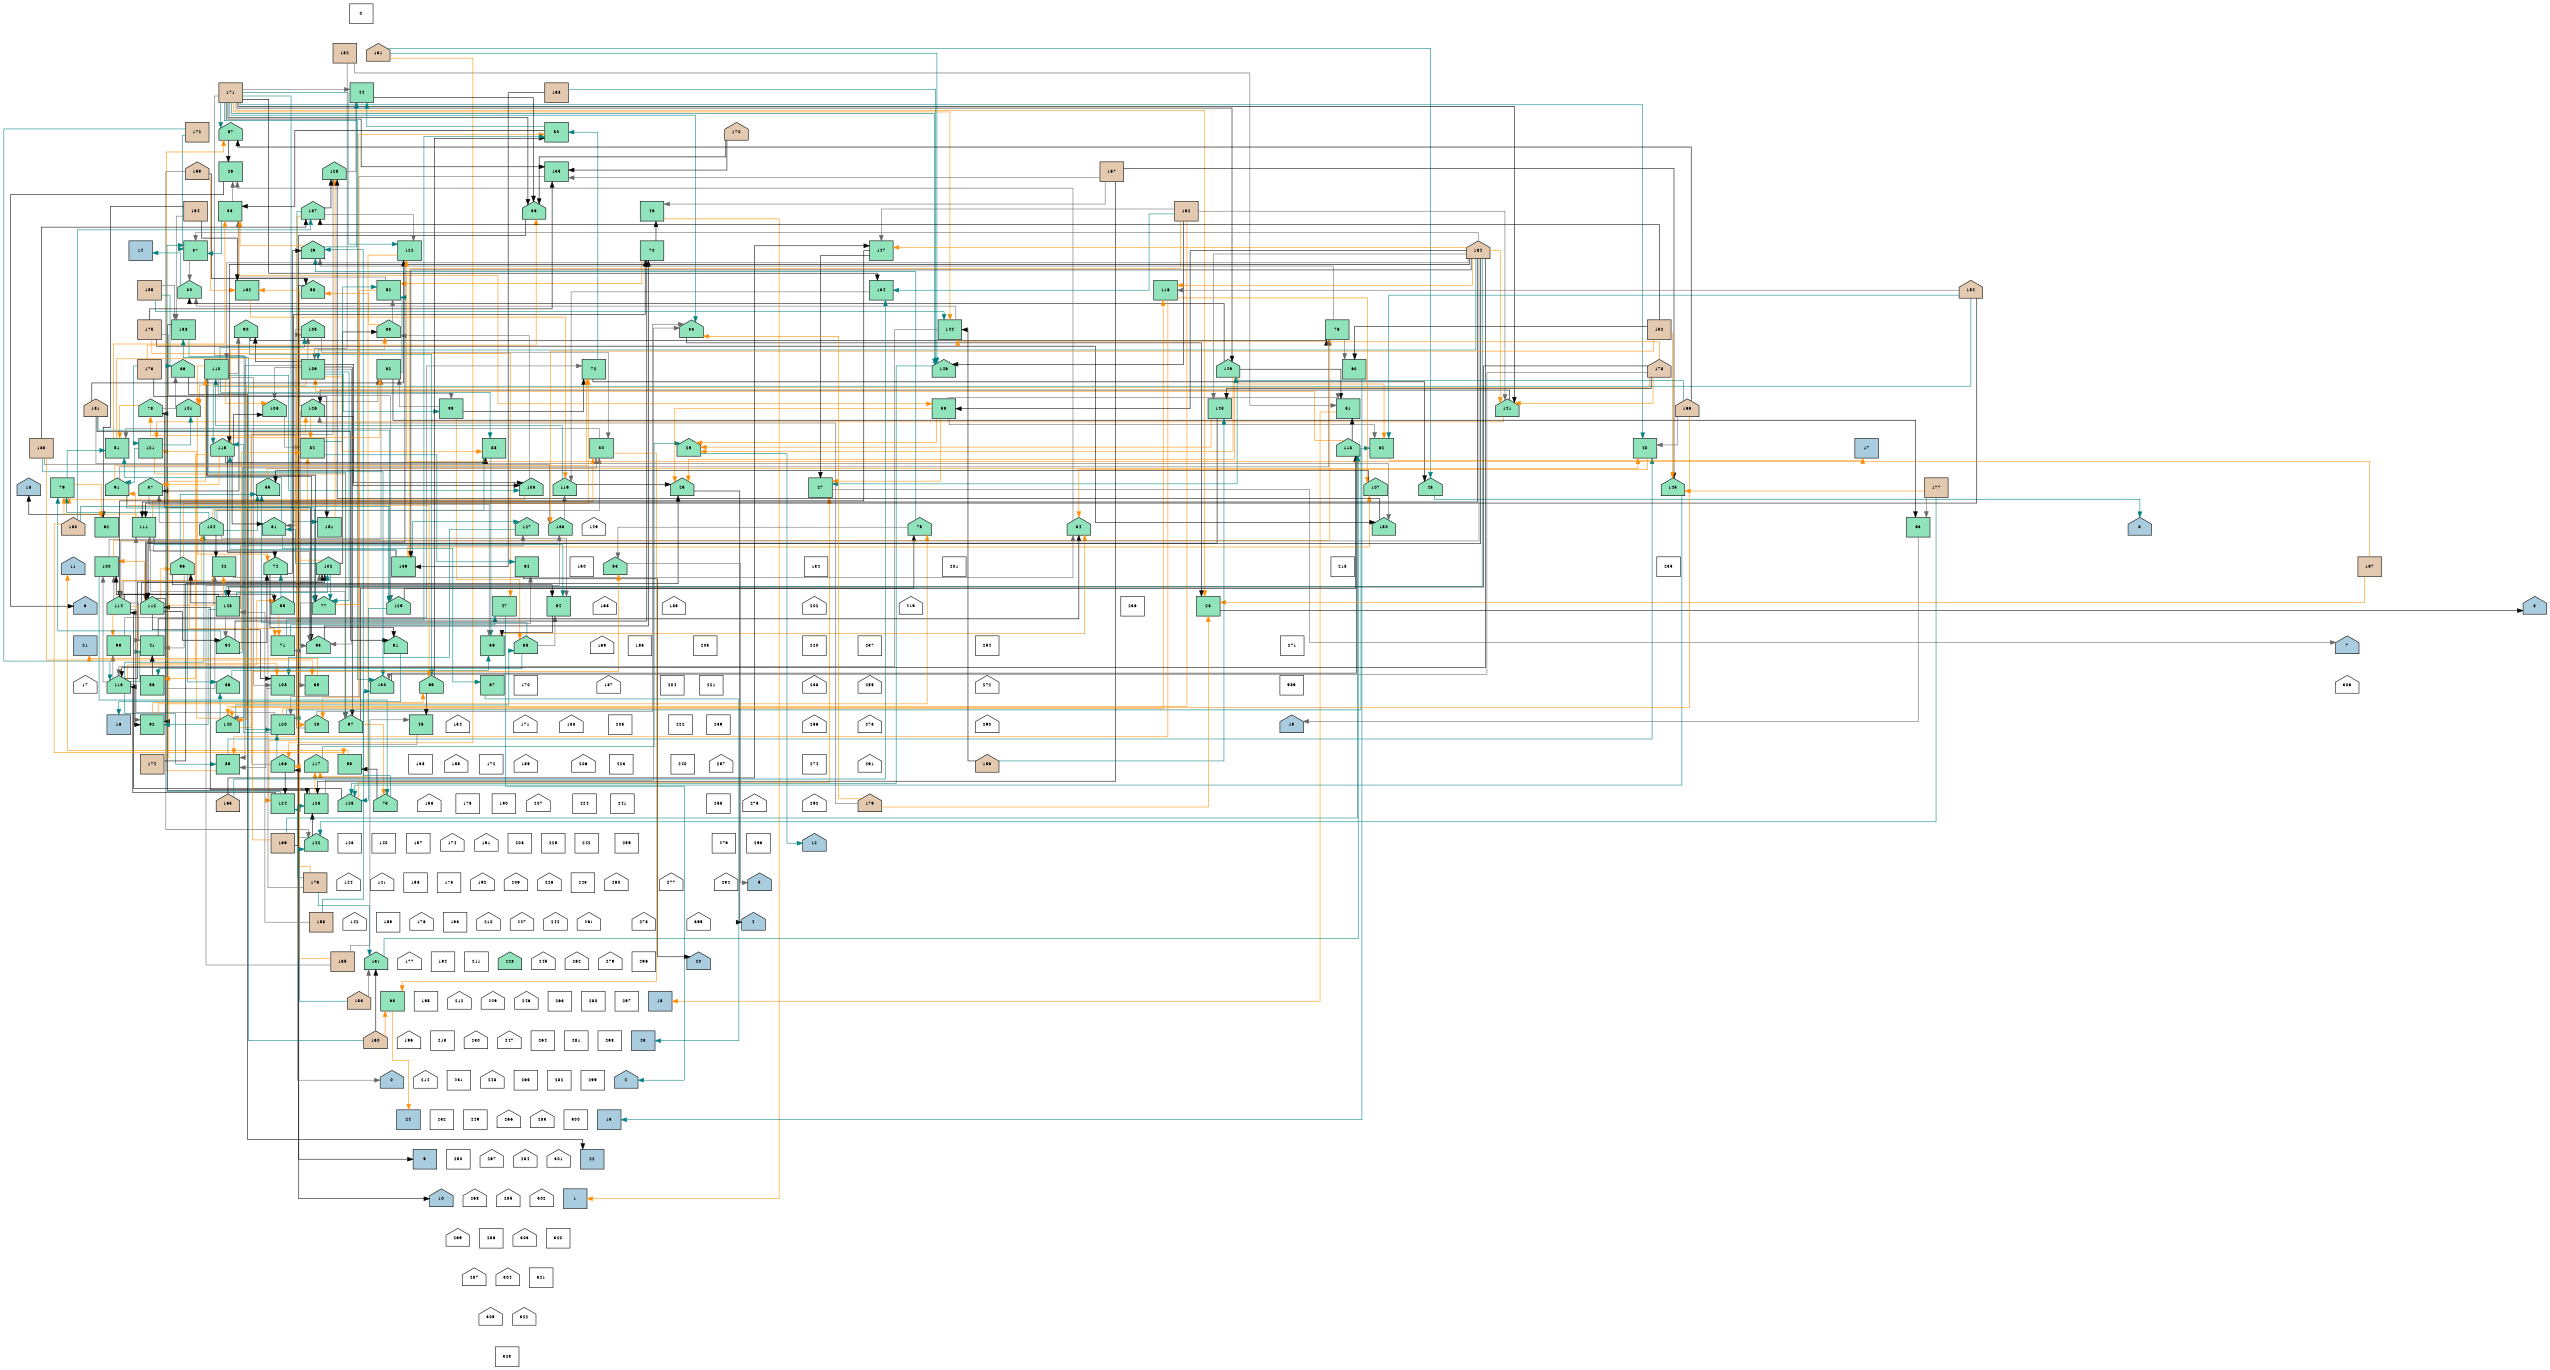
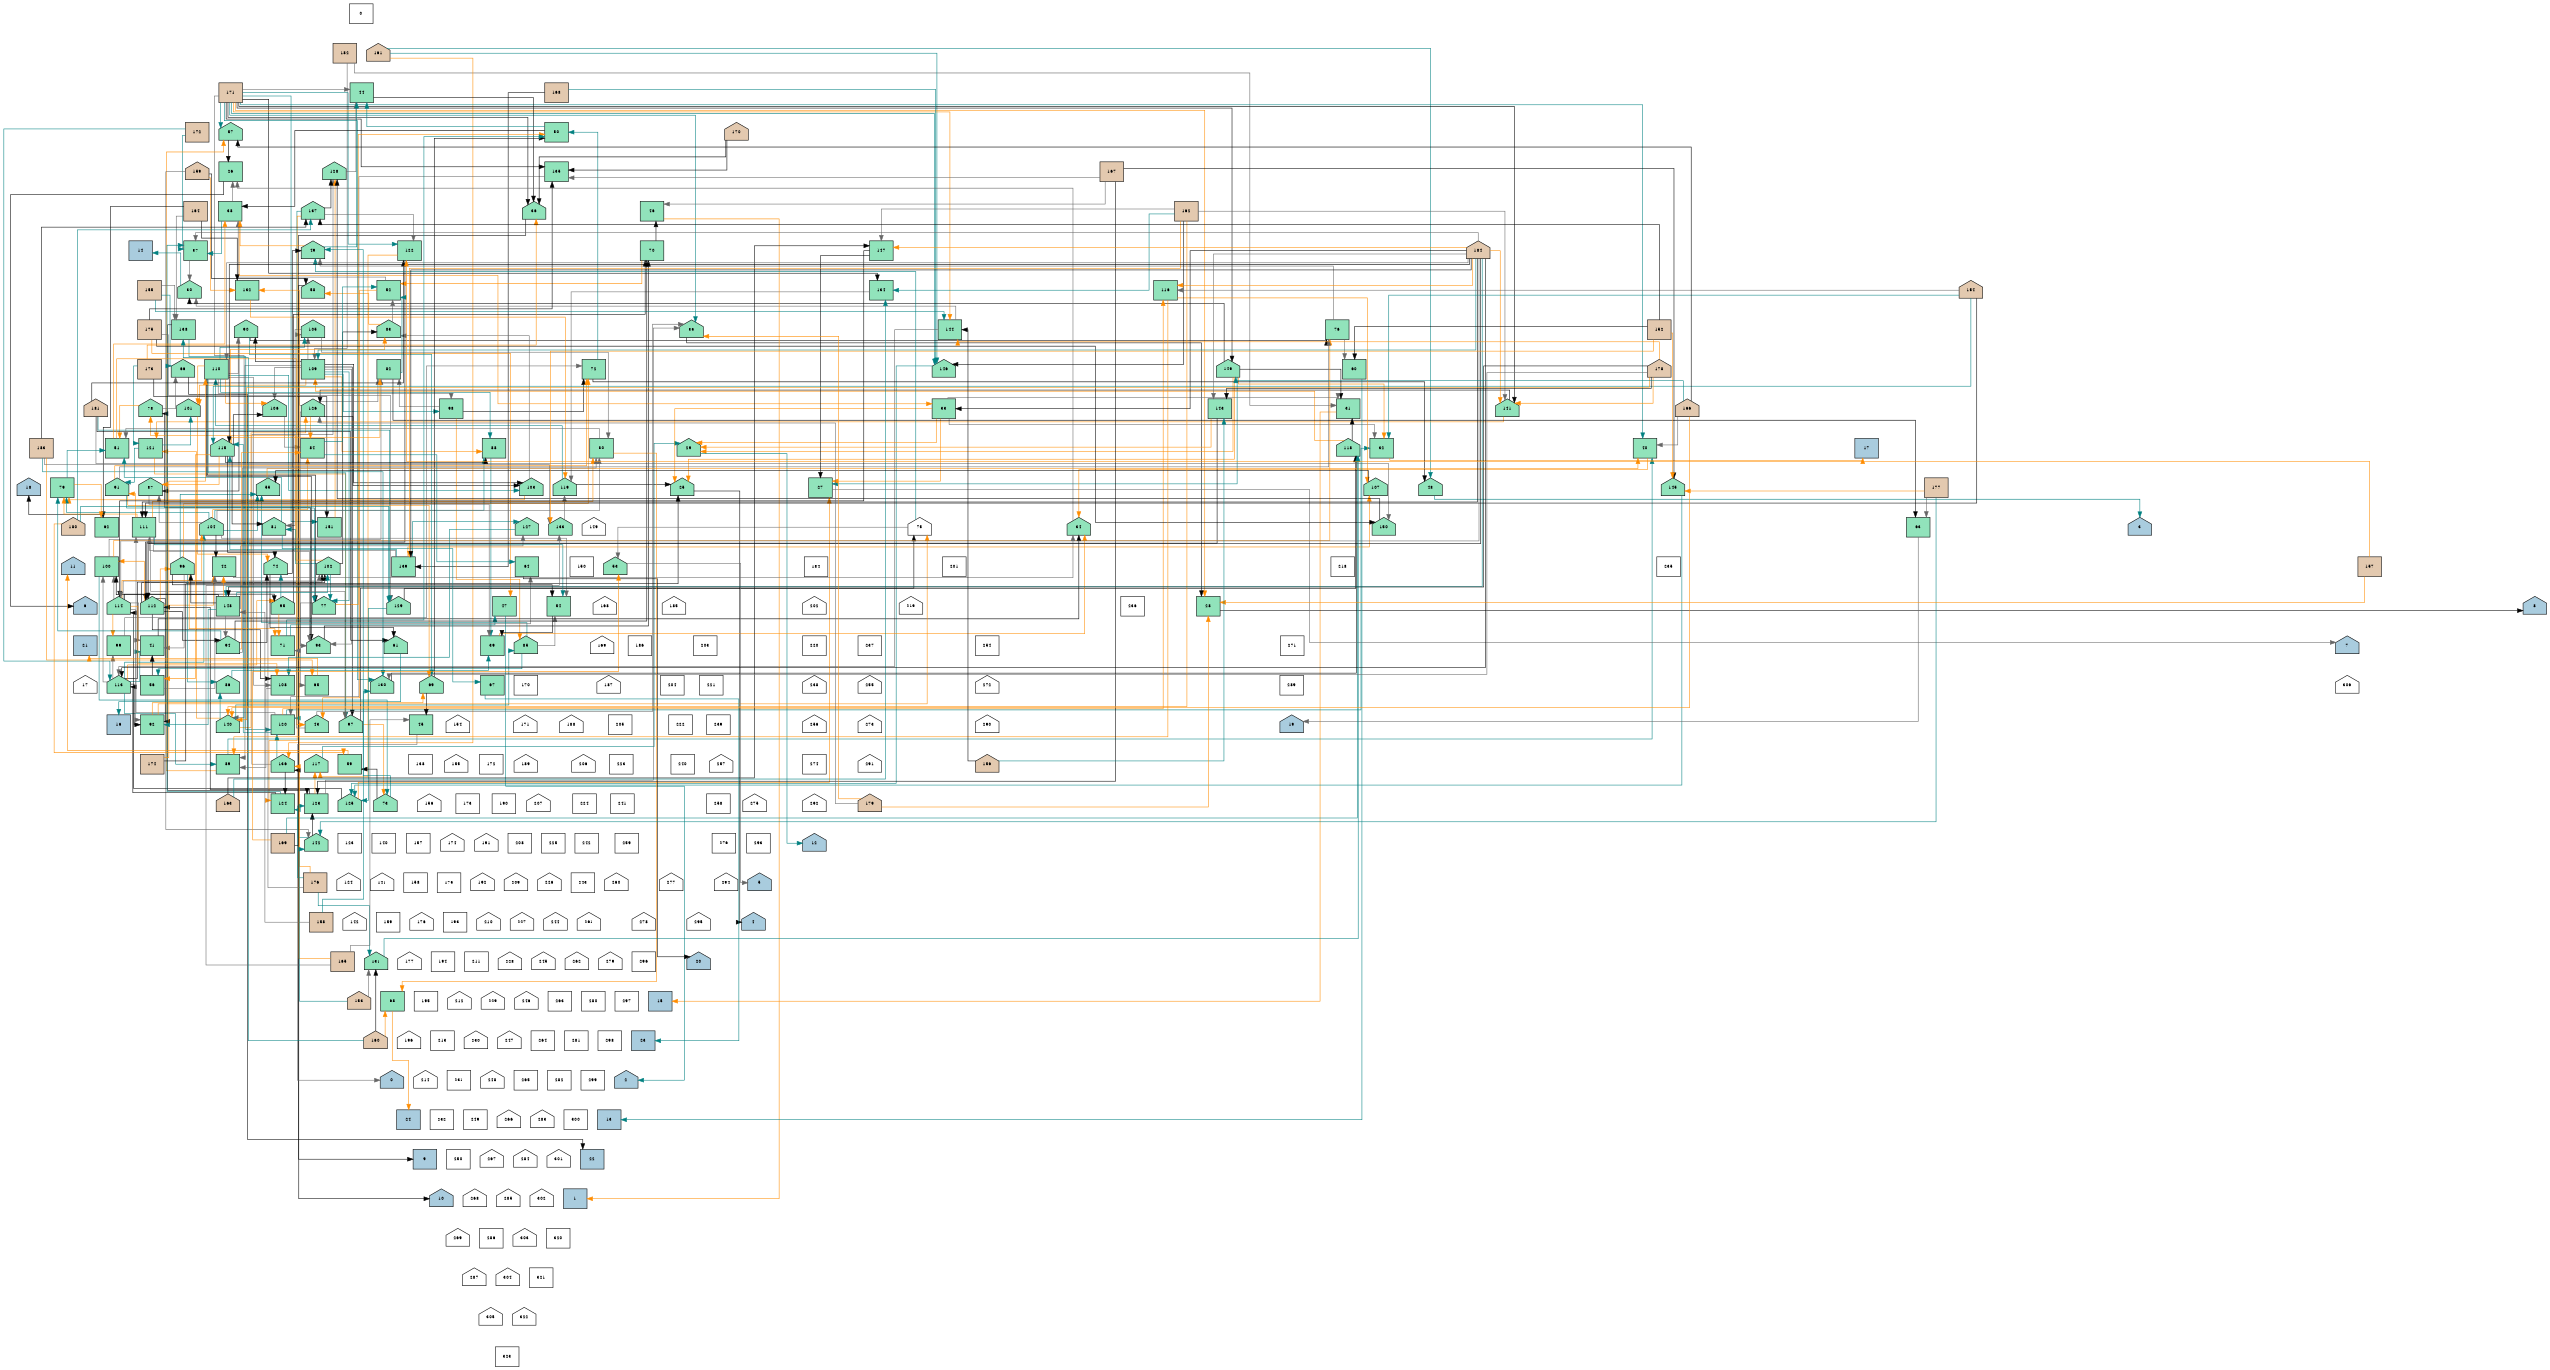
node "75": fillcolor #91e3bb -> #ffffff
node "989": label "989" -> "289"
node "395": label "395" -> "295"
node "228": fillcolor #91e3bb -> #ffffff
